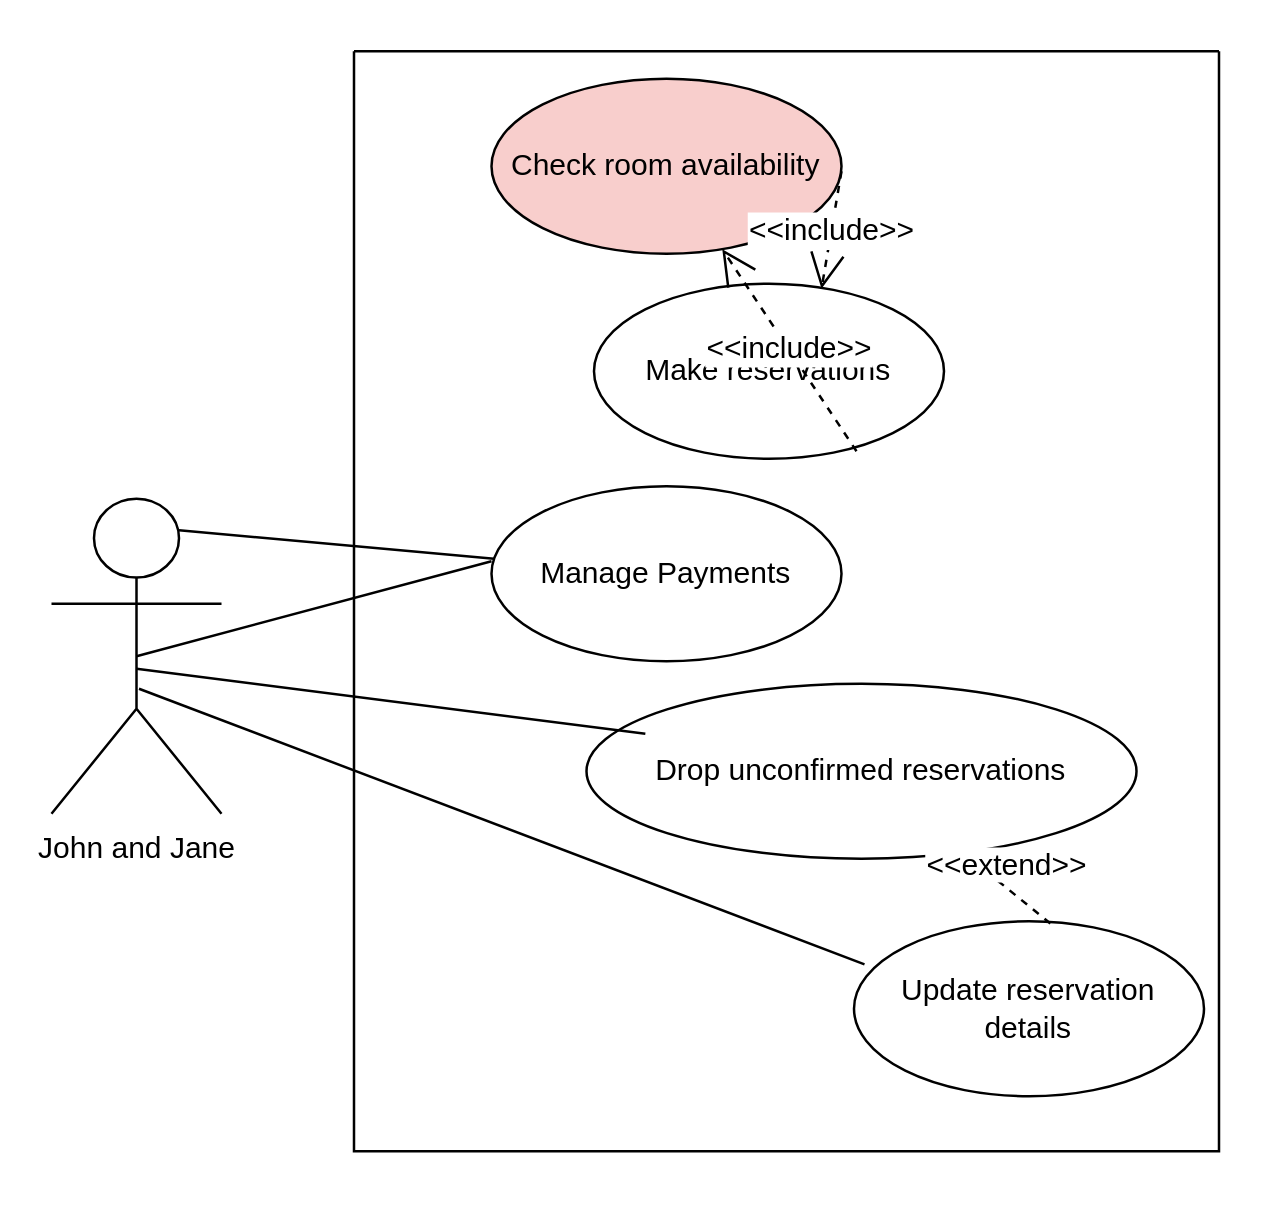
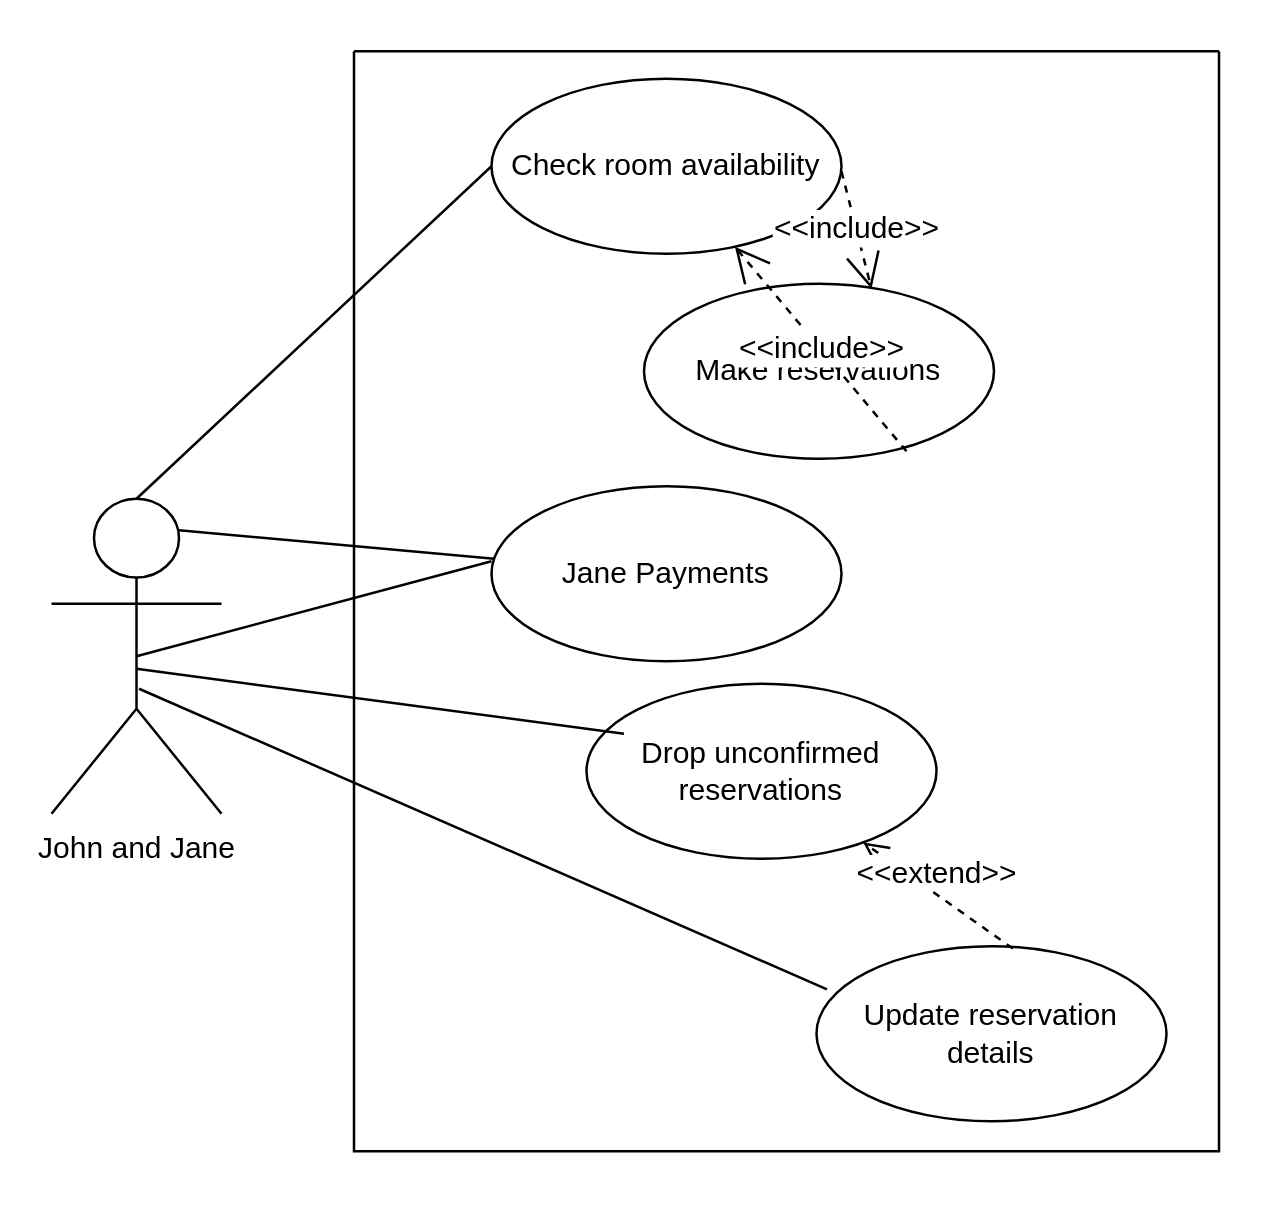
node "Check room availability": fillcolor #f8cecc -> #ffffff
node "Make reservations": moved (769, 371) -> (819, 371)
edge "Check room availability" -- "John and Jane": added
node "Manage Payments": label "Manage Payments" -> "Jane Payments"
node "Drop unconfirmed reservations": size 550x175 -> 350x175
node "Update reservation details": moved (1029, 1009) -> (991, 1034)
